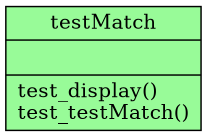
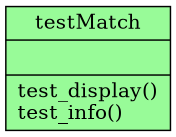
node "testMatch": text "test_testMatch()" -> "test_info()"
